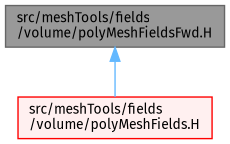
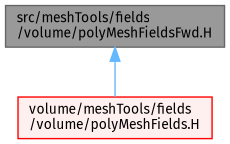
node "src/meshTools/fields /volume/polyMeshFields.H": label "src/meshTools/fields /volume/polyMeshFields.H" -> "volume/meshTools/fields /volume/polyMeshFields.H"
